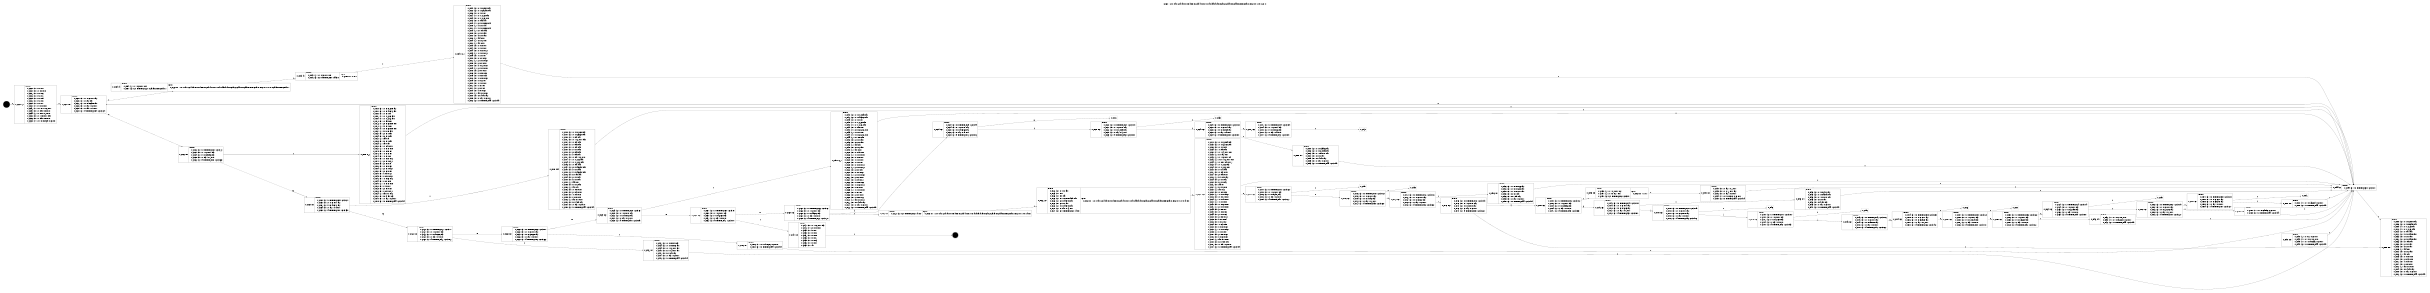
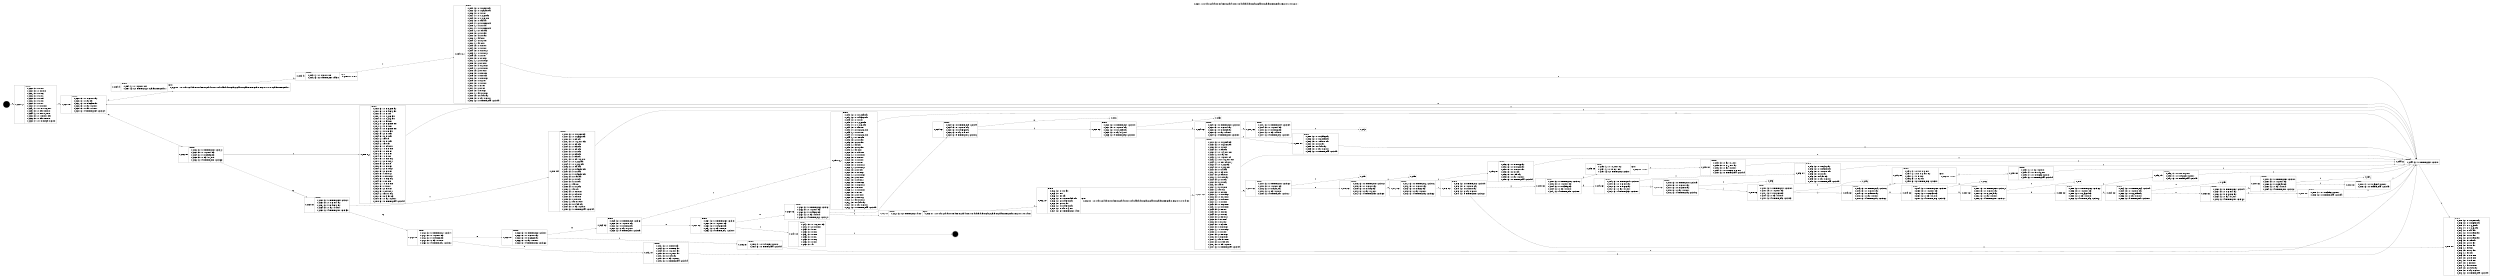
node "0x401976 [23]": added
